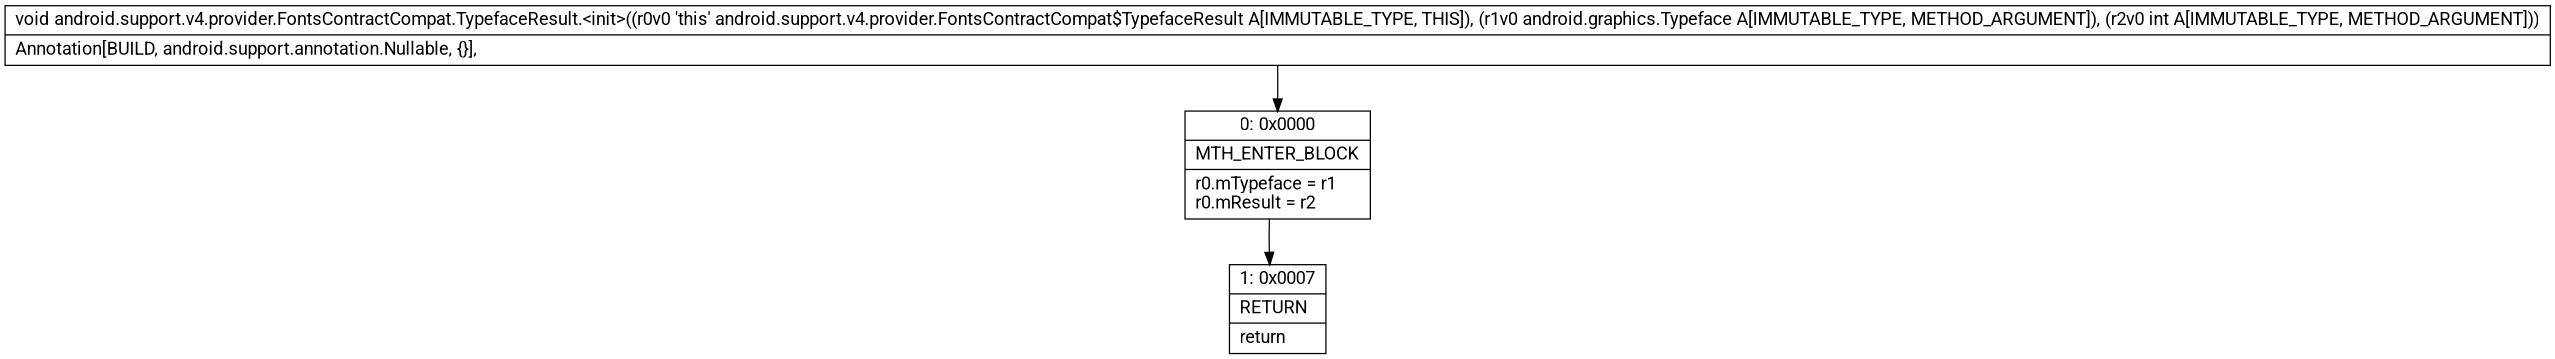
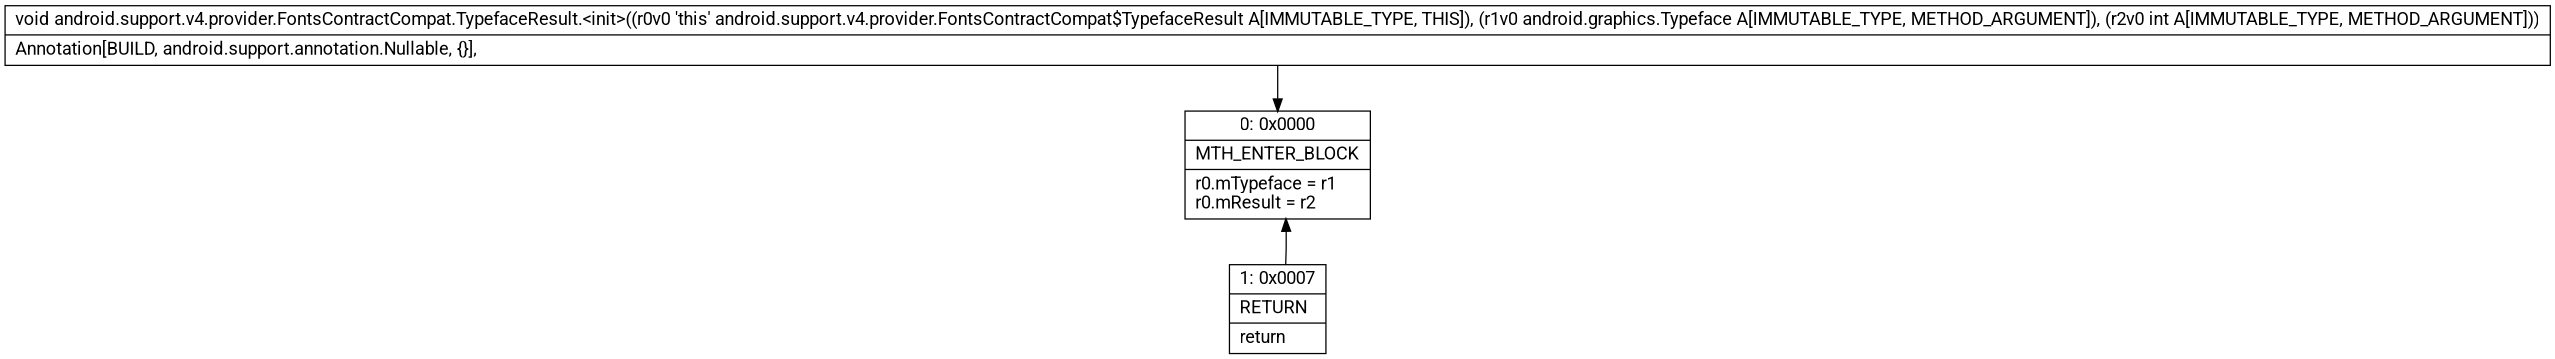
edge "0: 0x0000" -> "1: 0x0007": reversed
